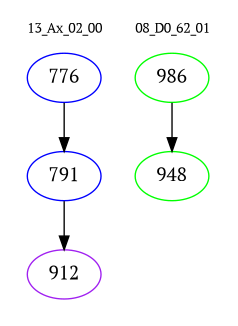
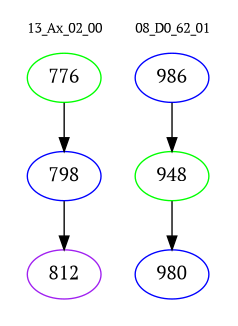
node "776": color blue -> green
node "986": color green -> blue
node "791": label "791" -> "798"
node "912": label "912" -> "812"
node "980": added
